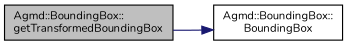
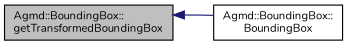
edge "Agmd::BoundingBox:: getTransformedBoundingBox" -> "Agmd::BoundingBox:: BoundingBox": reversed
